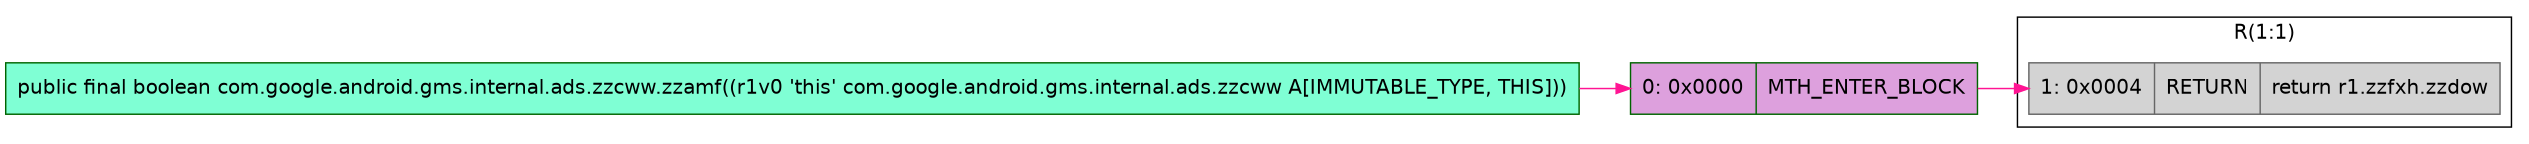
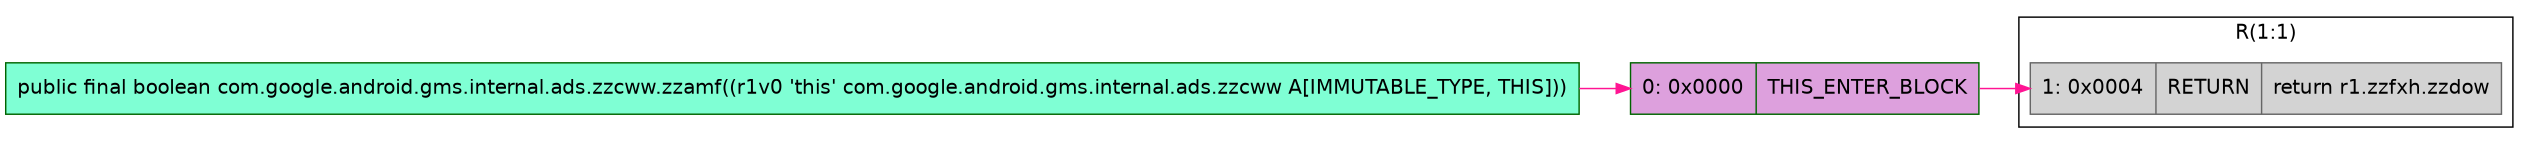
node "0: 0x0000": text "MTH_ENTER_BLOCK" -> "THIS_ENTER_BLOCK"
